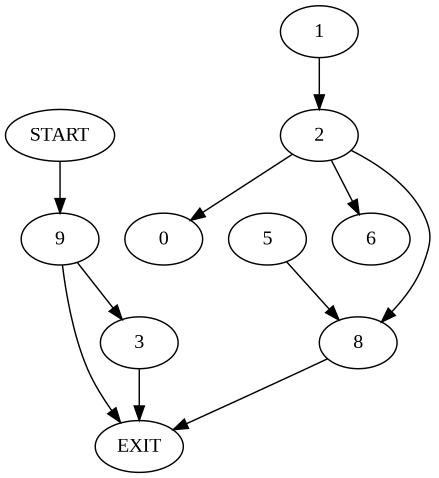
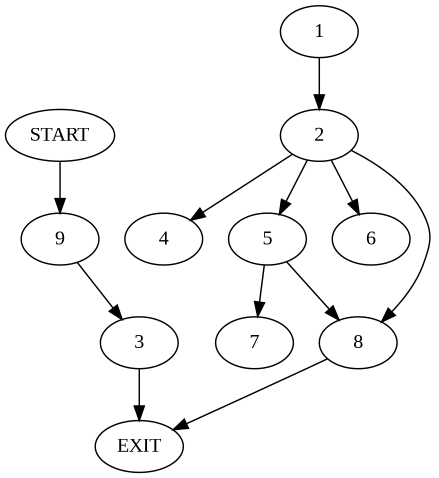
edge "2" -> "5": added
node "0": label "0" -> "4"
edge "9" -> "EXIT": removed
node "7": added
